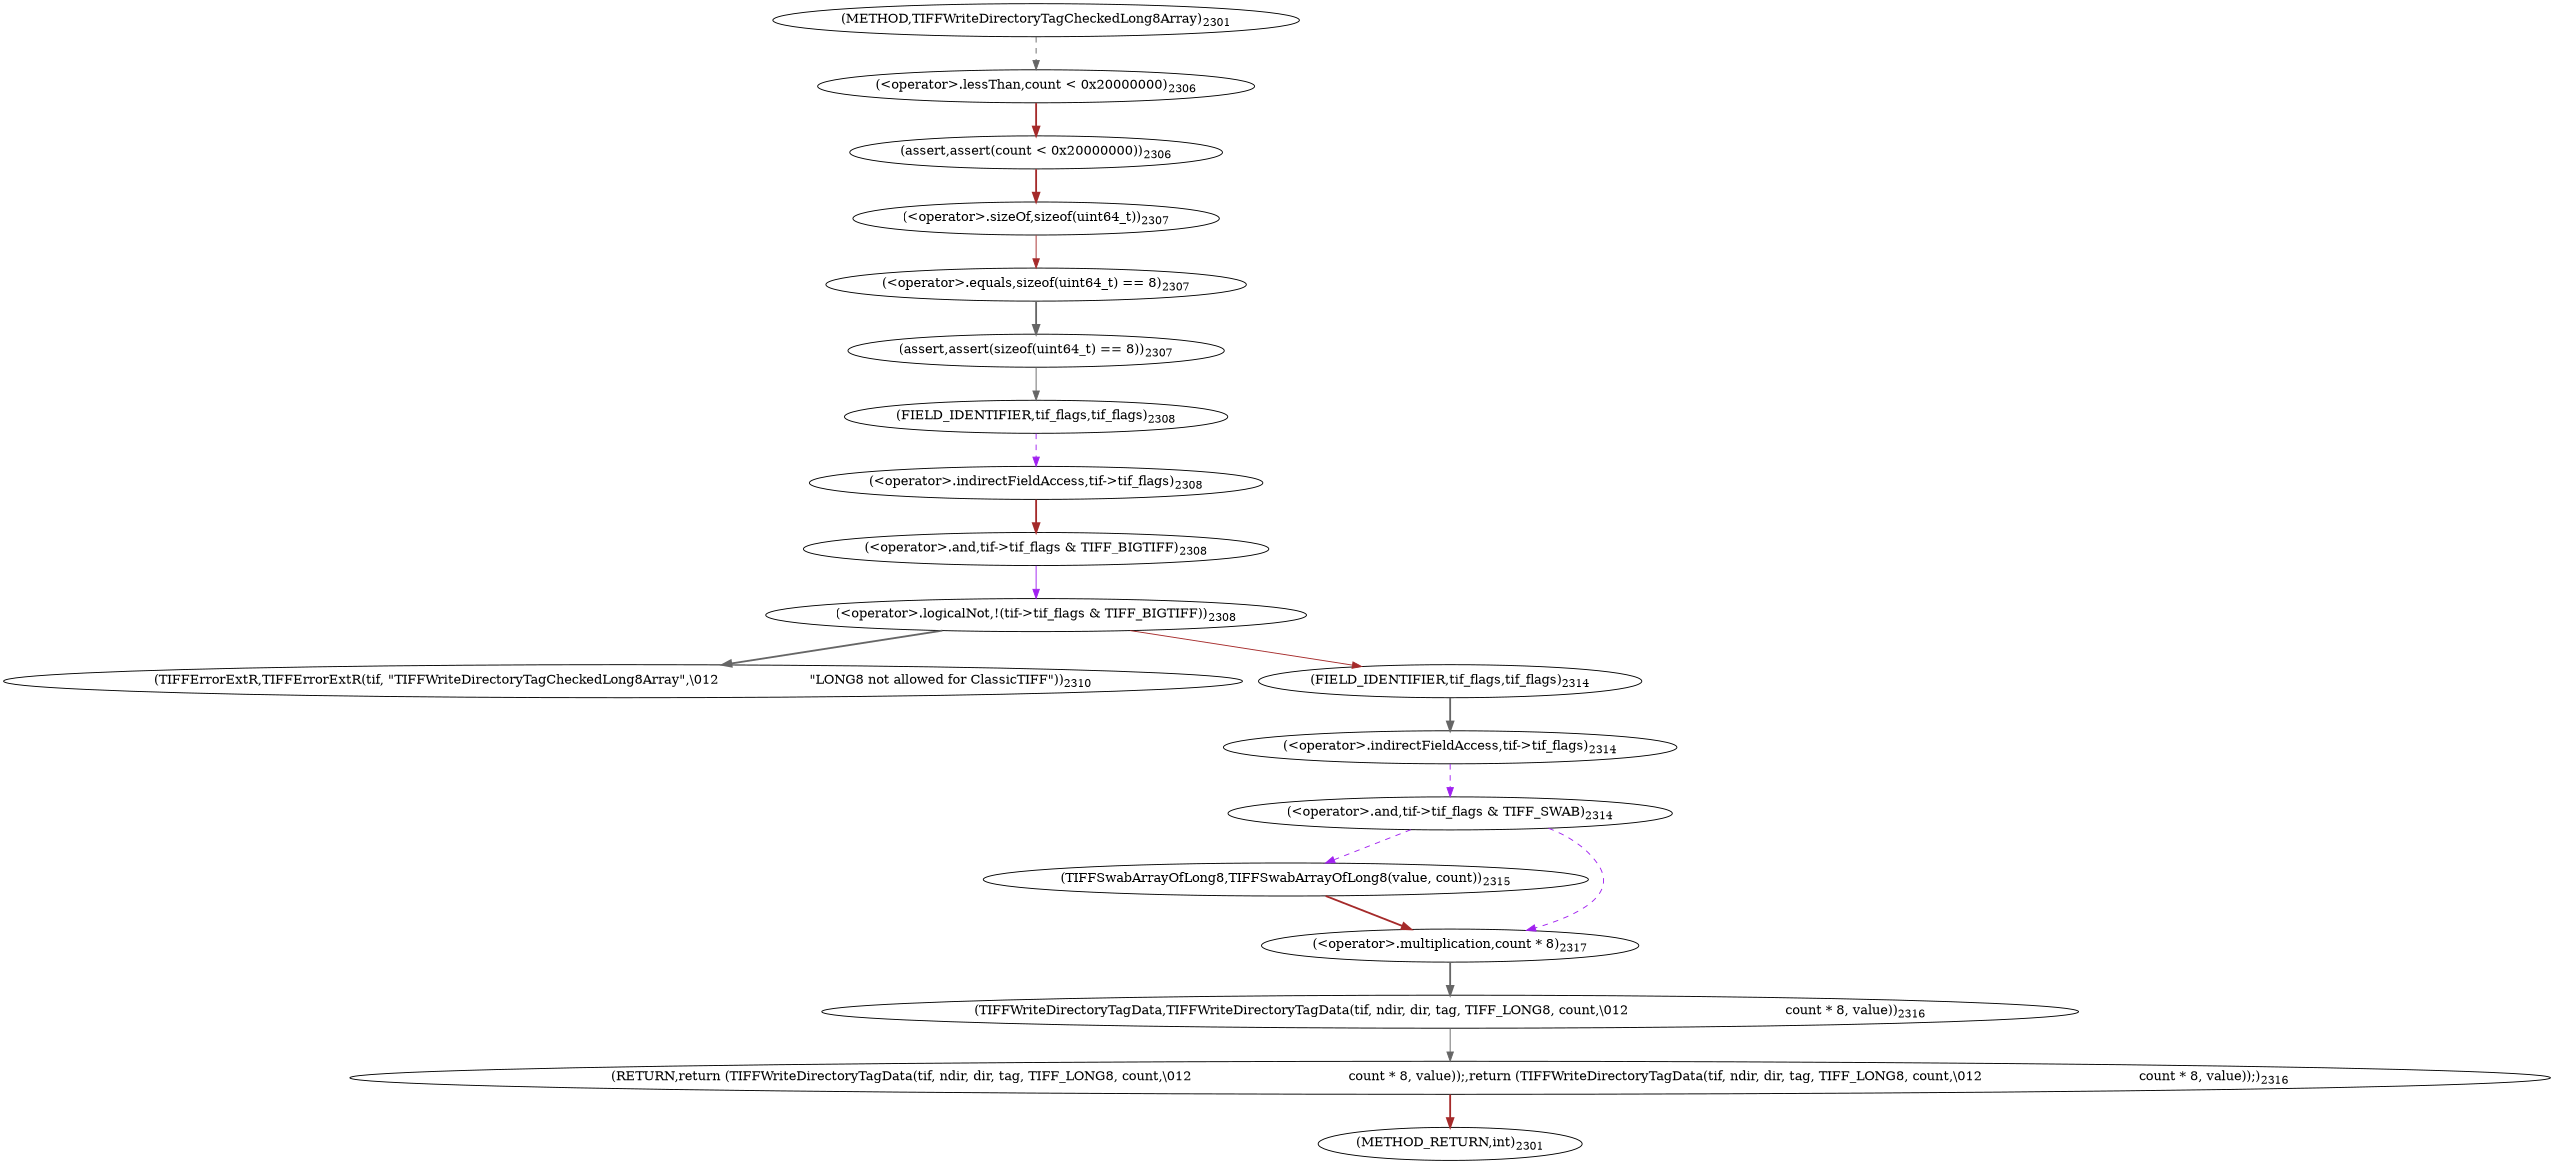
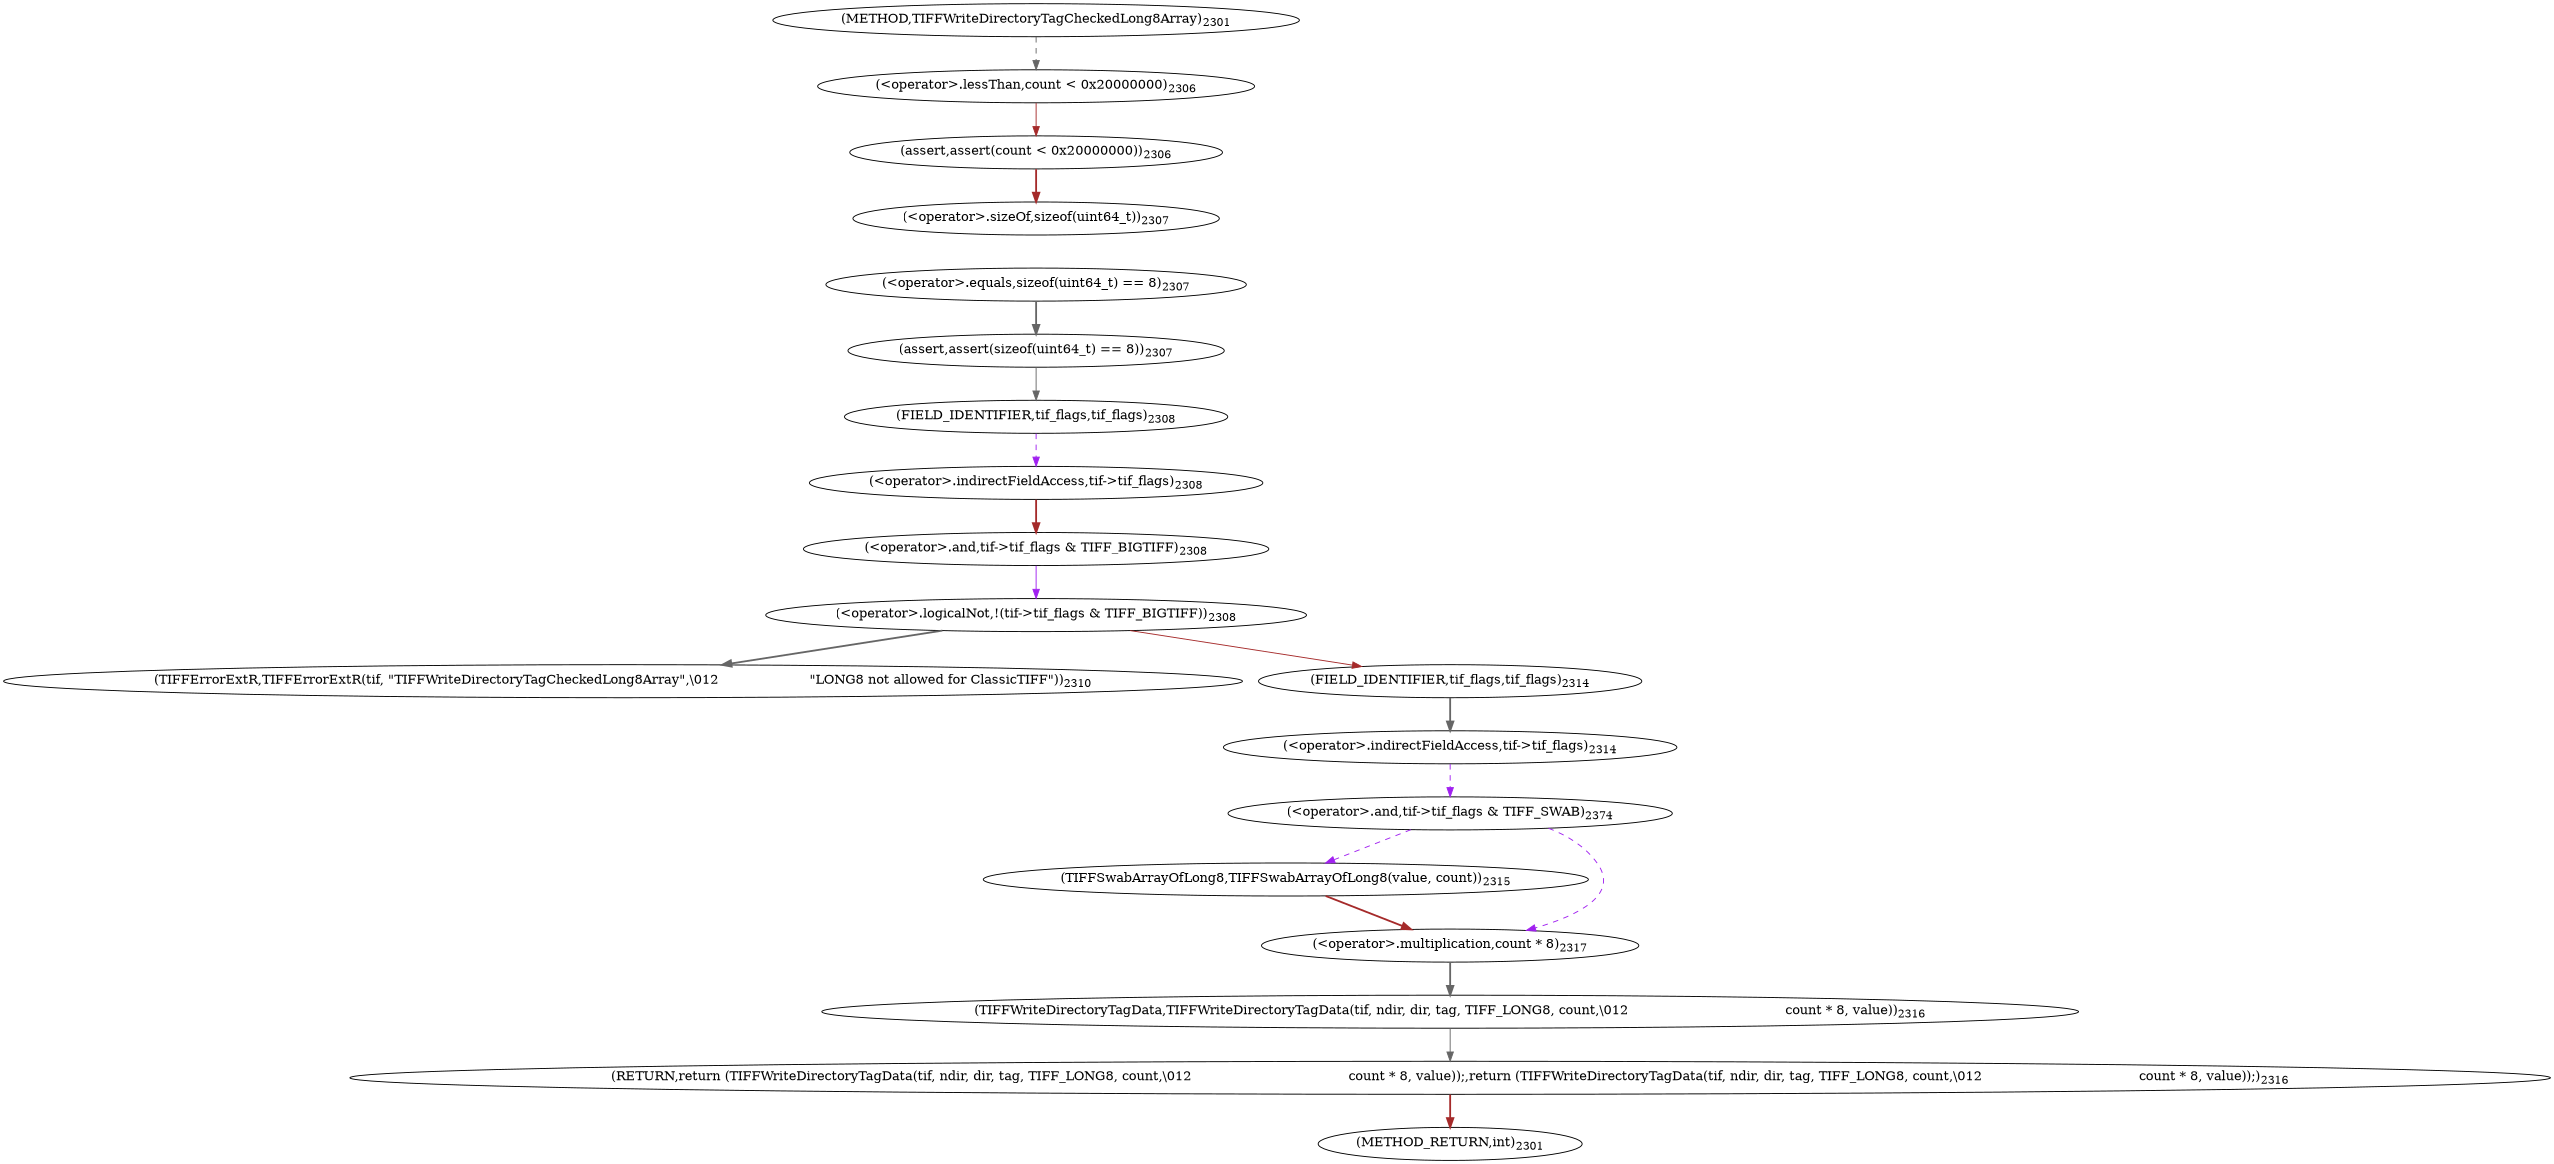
edge "(<operator>.lessThan,count < 0x20000000)" -> "(assert,assert(count < 0x20000000))": style bold -> solid
edge "(<operator>.sizeOf,sizeof(uint64_t))" -> "(<operator>.equals,sizeof(uint64_t) == 8)": removed
node "(<operator>.and,tif->tif_flags & TIFF_SWAB)": text "2314" -> "2374"
